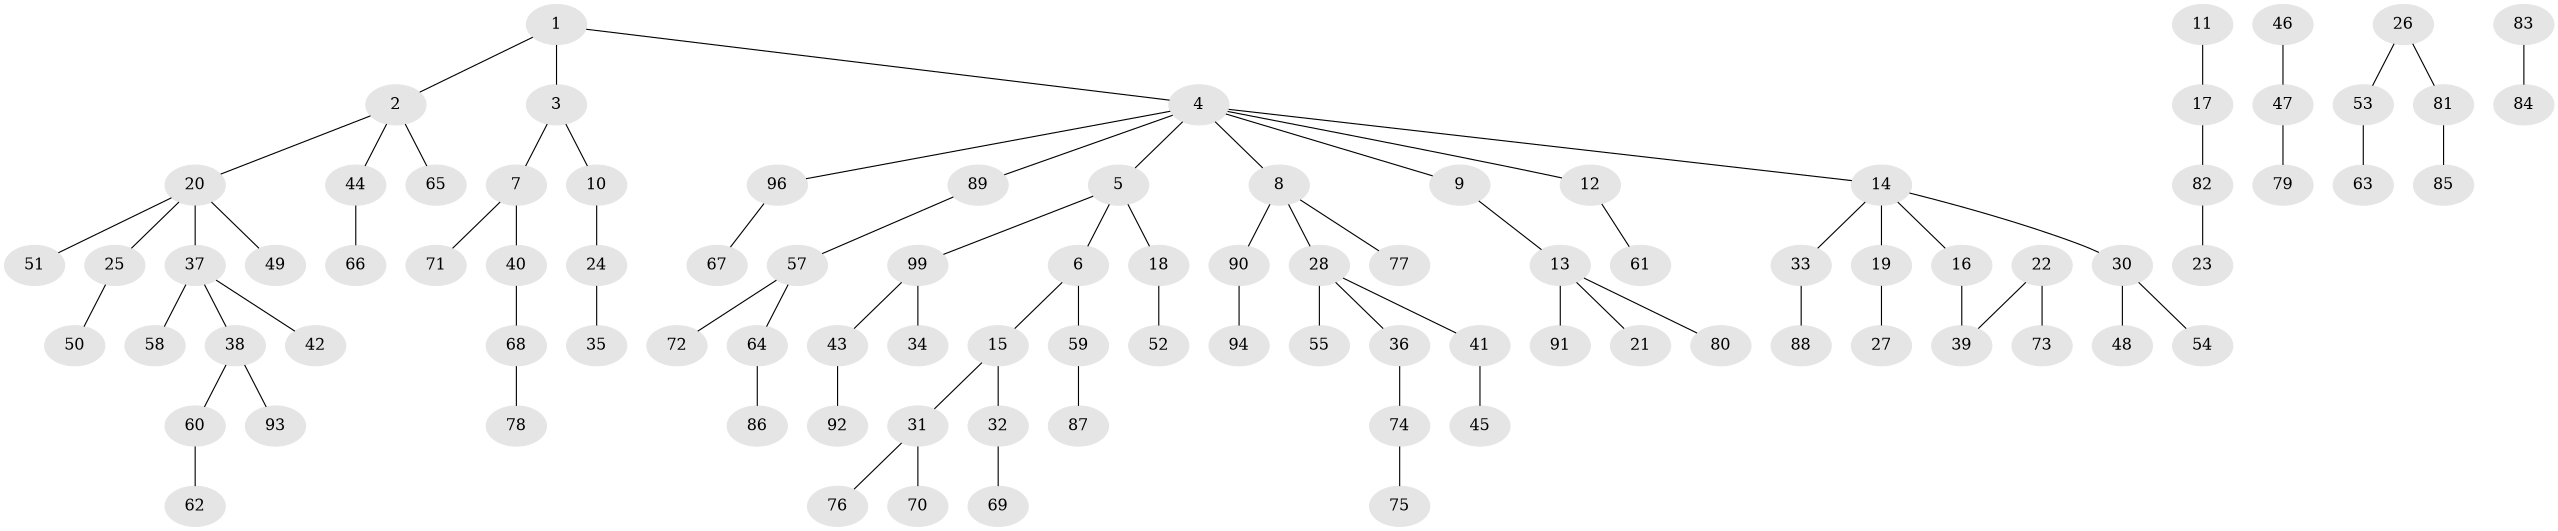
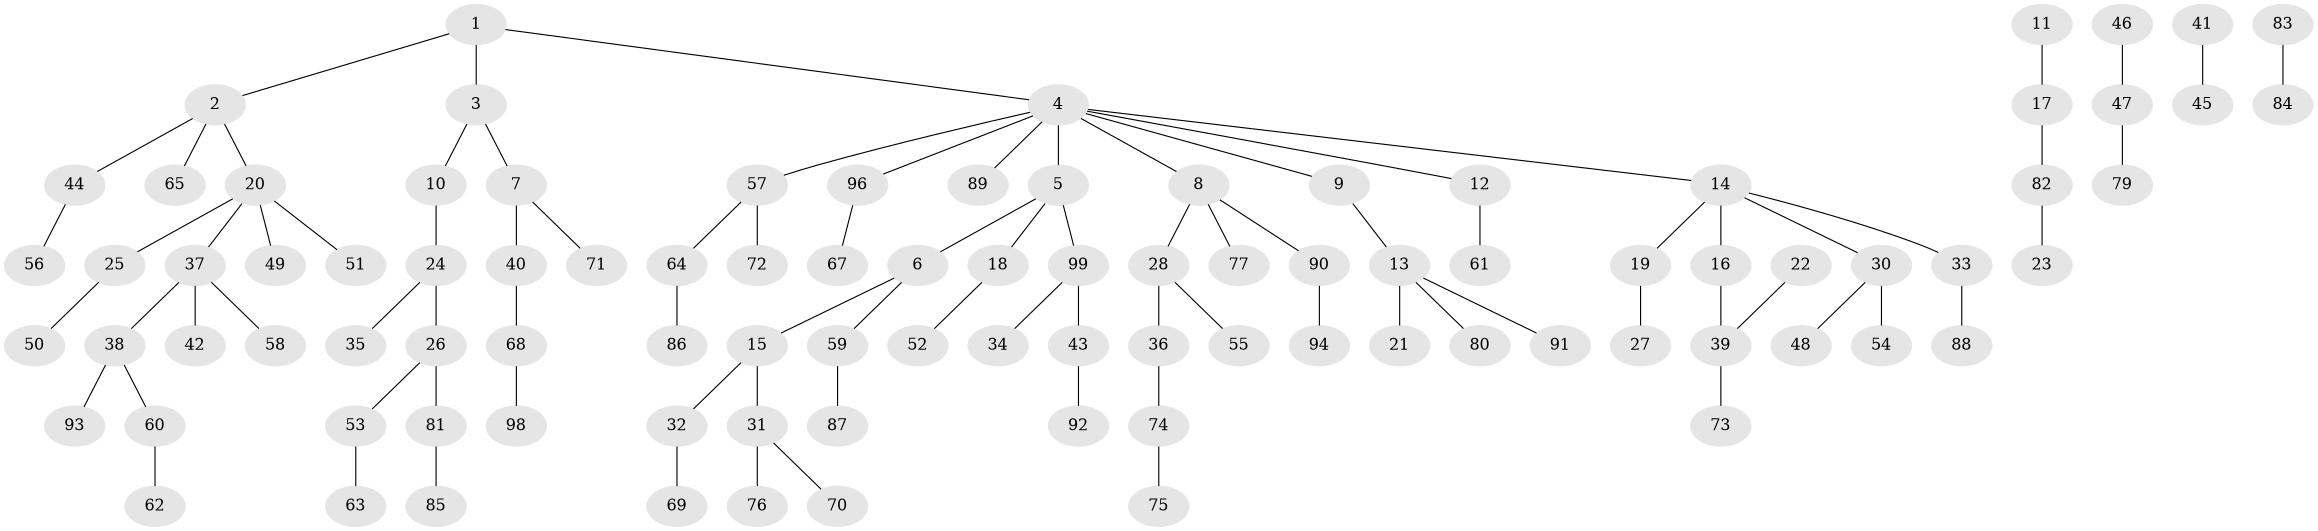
edge "89" -- "57": now "4" -- "57"
node "66": label "66" -> "56"
edge "24" -- "26": added
edge "28" -- "41": removed
edge "22" -- "73": now "39" -- "73"
node "78": label "78" -> "98"
